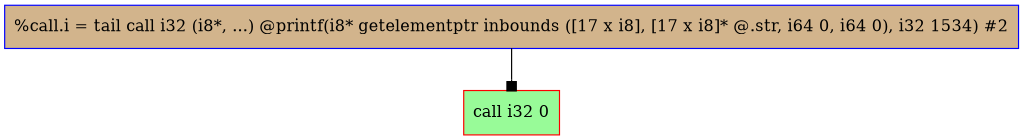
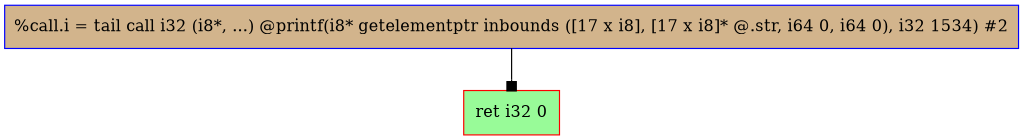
node "call i32 0": label "call i32 0" -> "ret i32 0"
